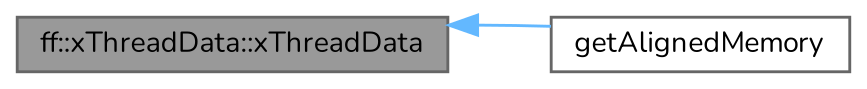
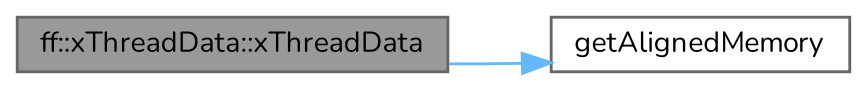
edge "getAlignedMemory" -> "ff::xThreadData::xThreadData": reversed
